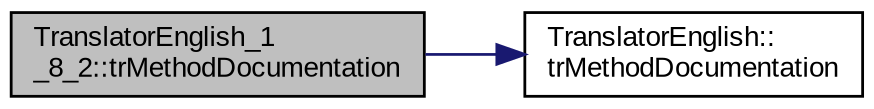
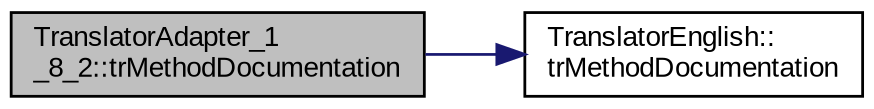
node "TranslatorEnglish_1 _8_2::trMethodDocumentation": label "TranslatorEnglish_1 _8_2::trMethodDocumentation" -> "TranslatorAdapter_1 _8_2::trMethodDocumentation"
